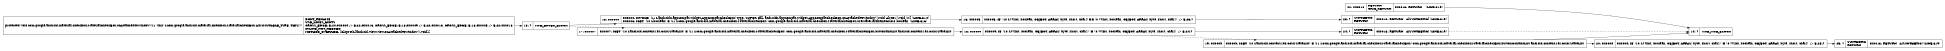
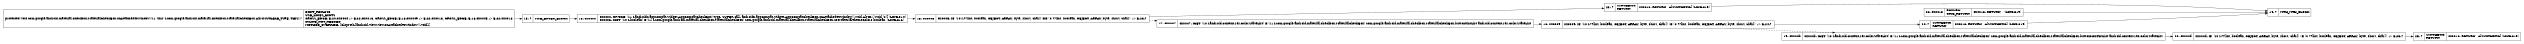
edge "13: ?" -> "17: 0x0007": now "16: 0x0005" -> "17: 0x0007"
edge "24: ?" -> "14: ?": style dashed -> solid
edge "19: 0x000b" -> "14: ?": now "23: ?" -> "14: ?"
